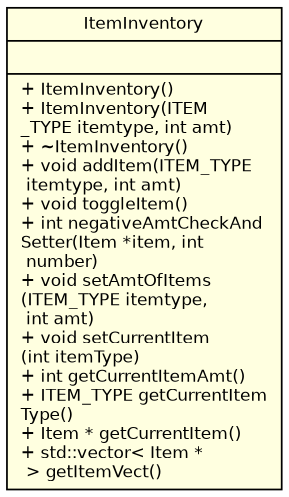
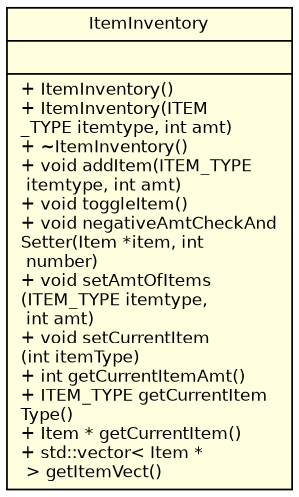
node "ItemInventory": text "+ int negativeAmtCheckAnd" -> "+ void negativeAmtCheckAnd"
